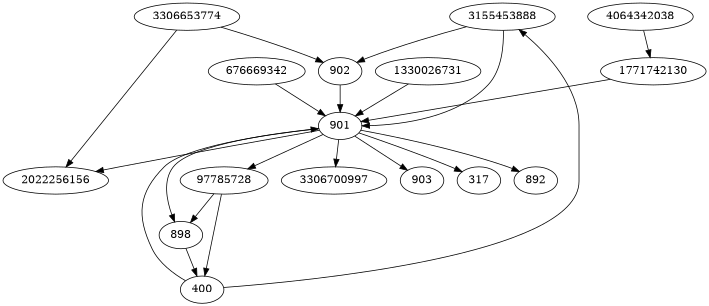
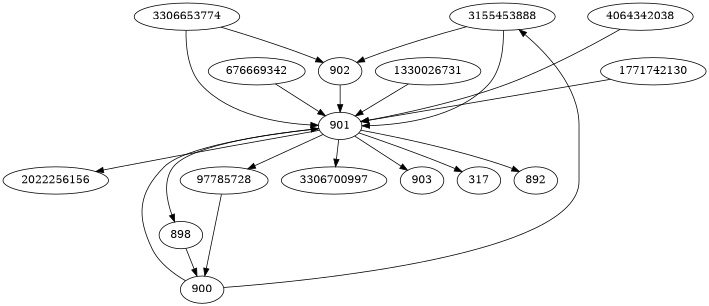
edge "4064342038" -> "1771742130": now "4064342038" -> "901"
edge "3306653774" -> "2022256156": now "3306653774" -> "901"
edge "97785728" -> "898": removed
node "400": label "400" -> "900"
